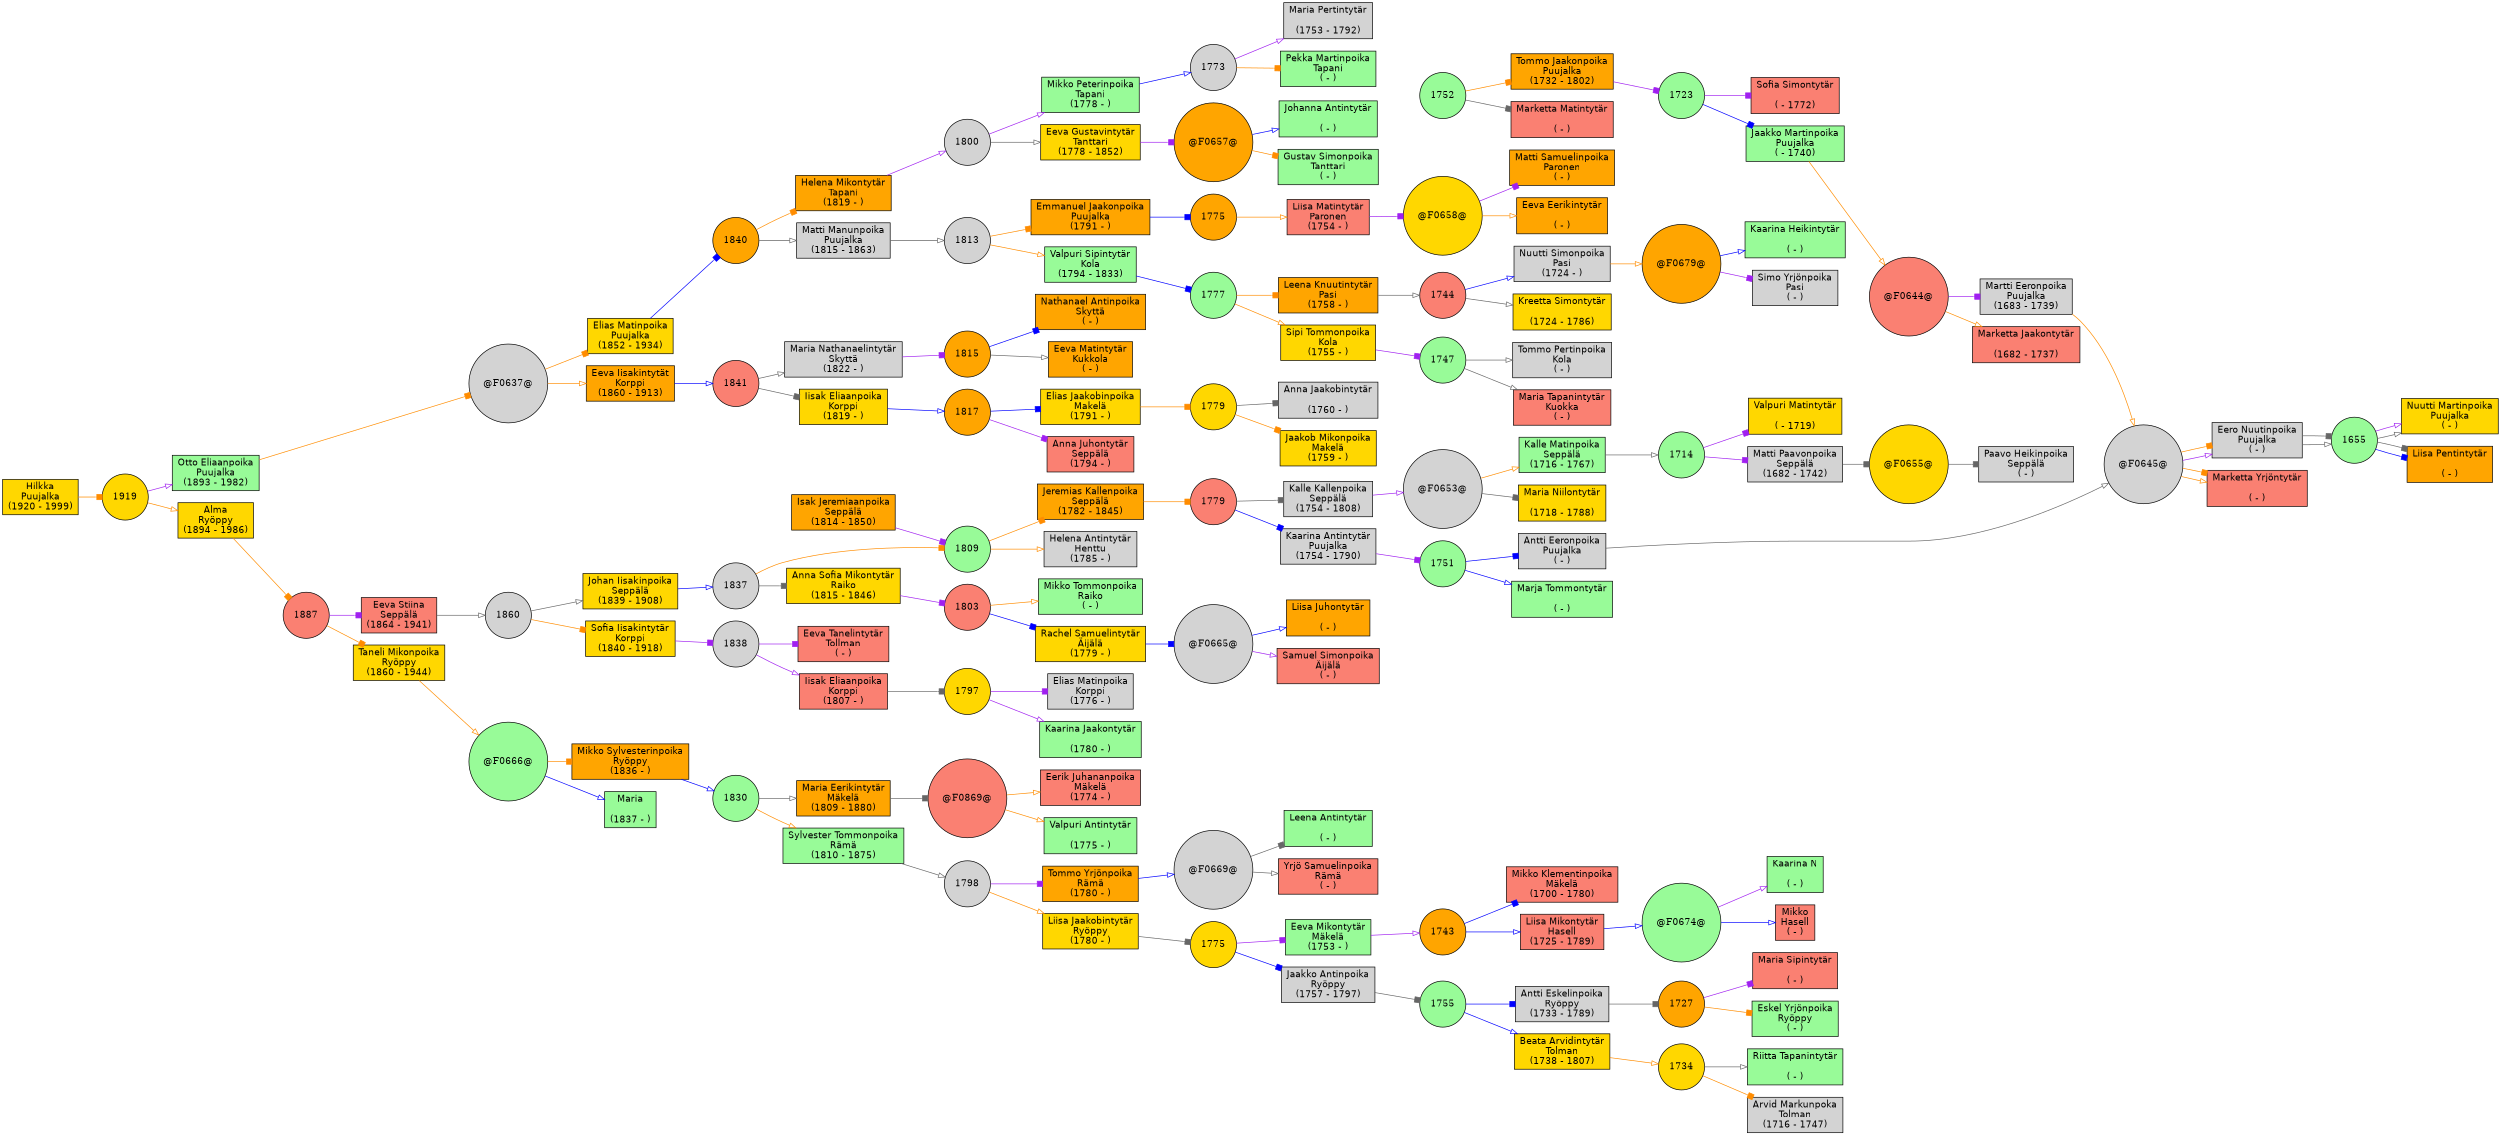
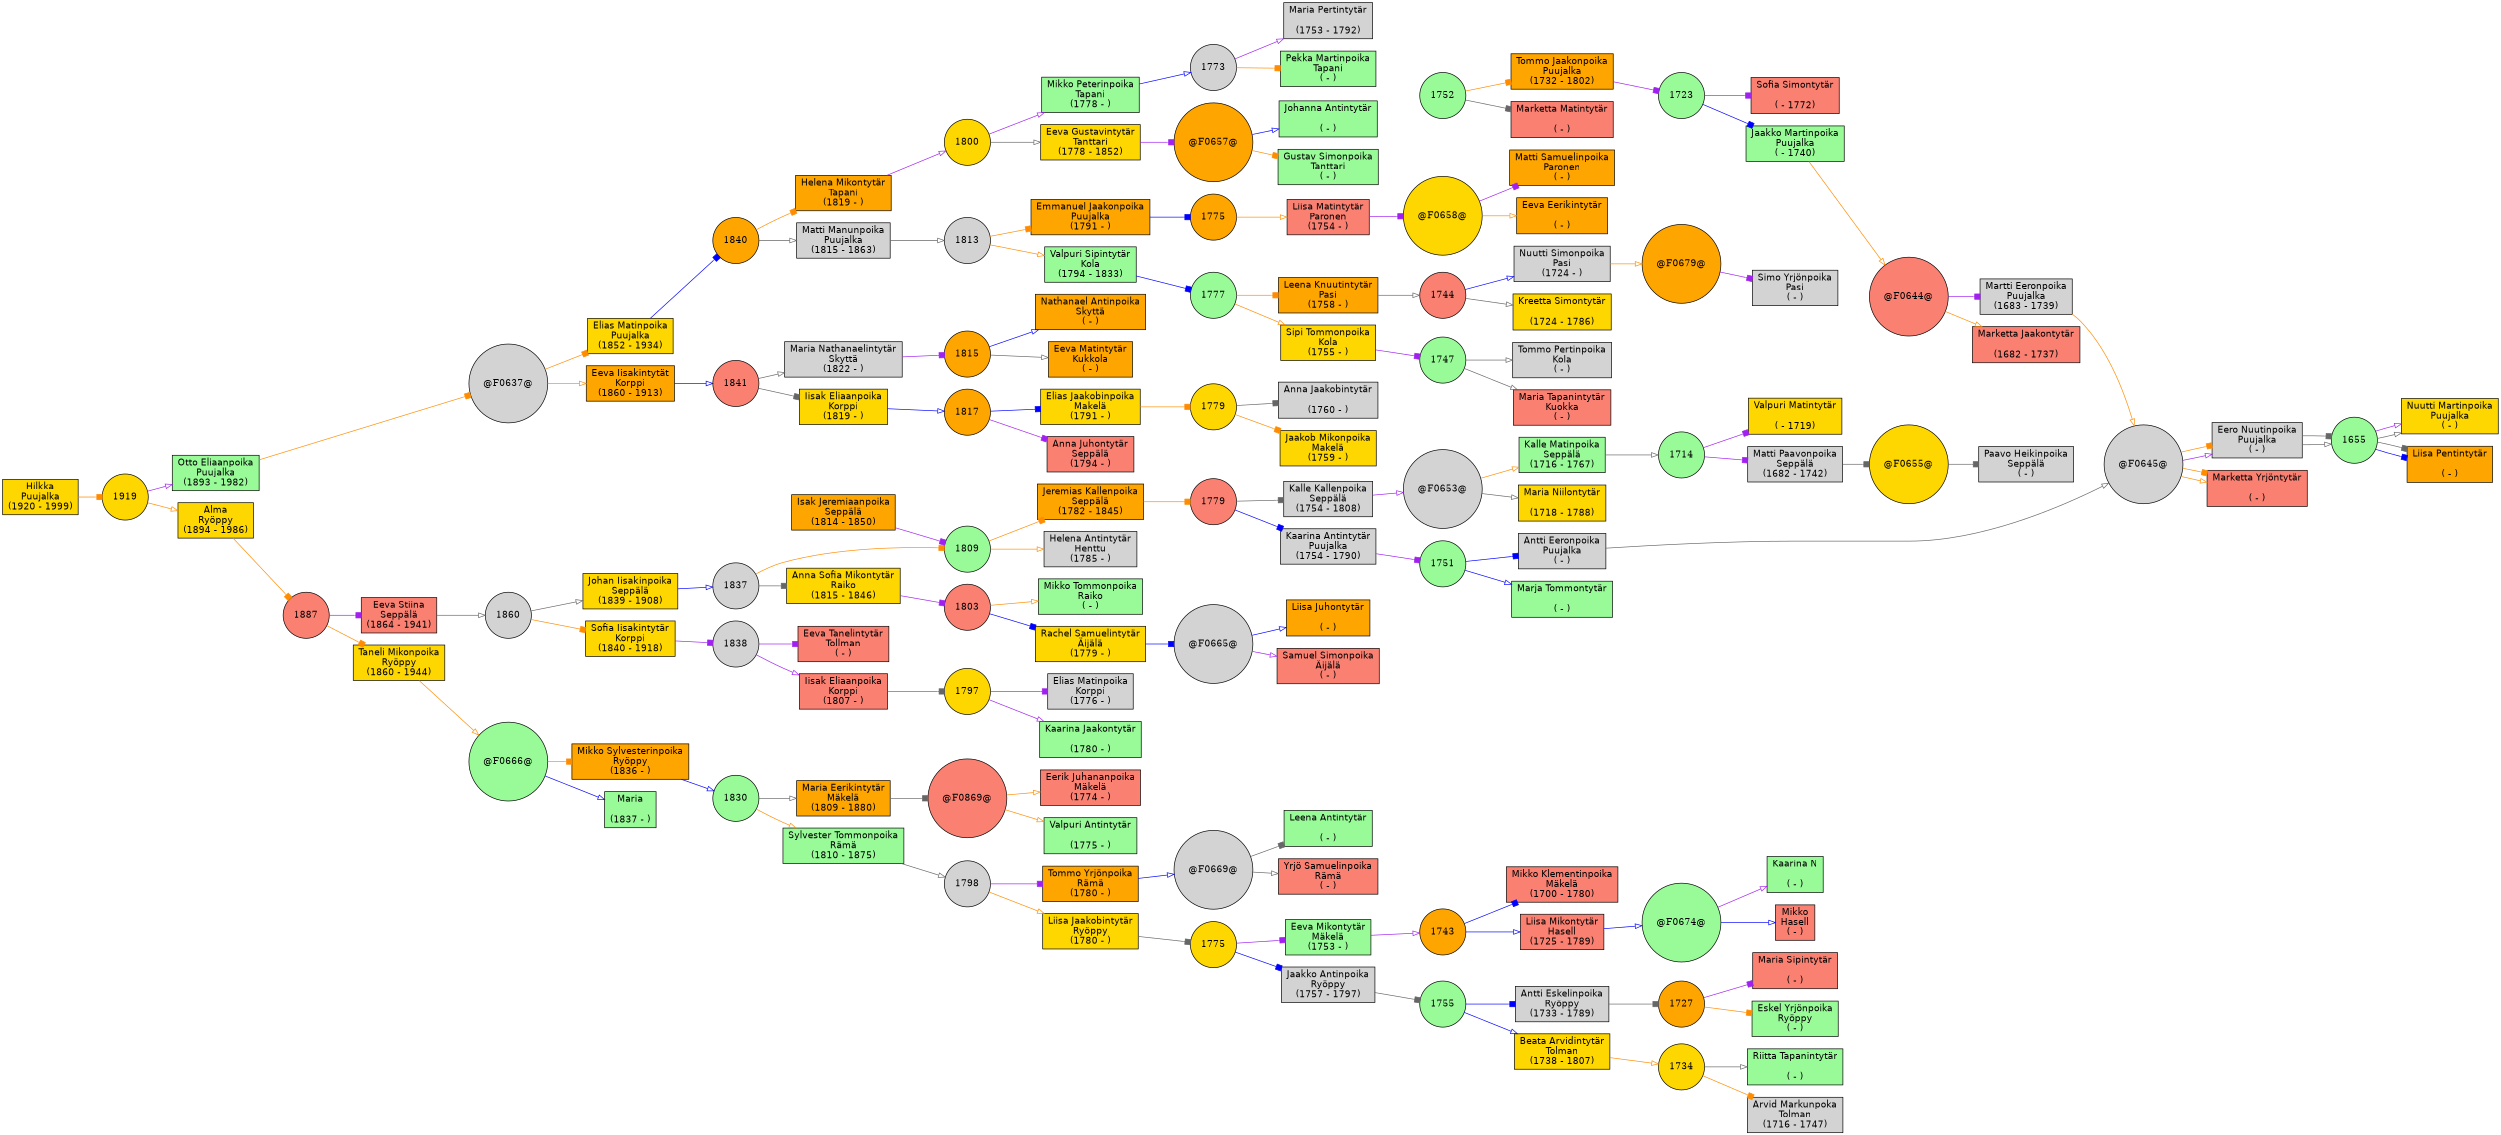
node "1800": fillcolor lightgrey -> gold
node "Kaarina Heikintytär ( - )": removed
edge "1815" -> "Nathanael Antinpoika Skyttä ( - )": arrowhead box -> onormal
edge "@F0653@" -> "Maria Niilontytär (1718 - 1788)": arrowhead box -> onormal
